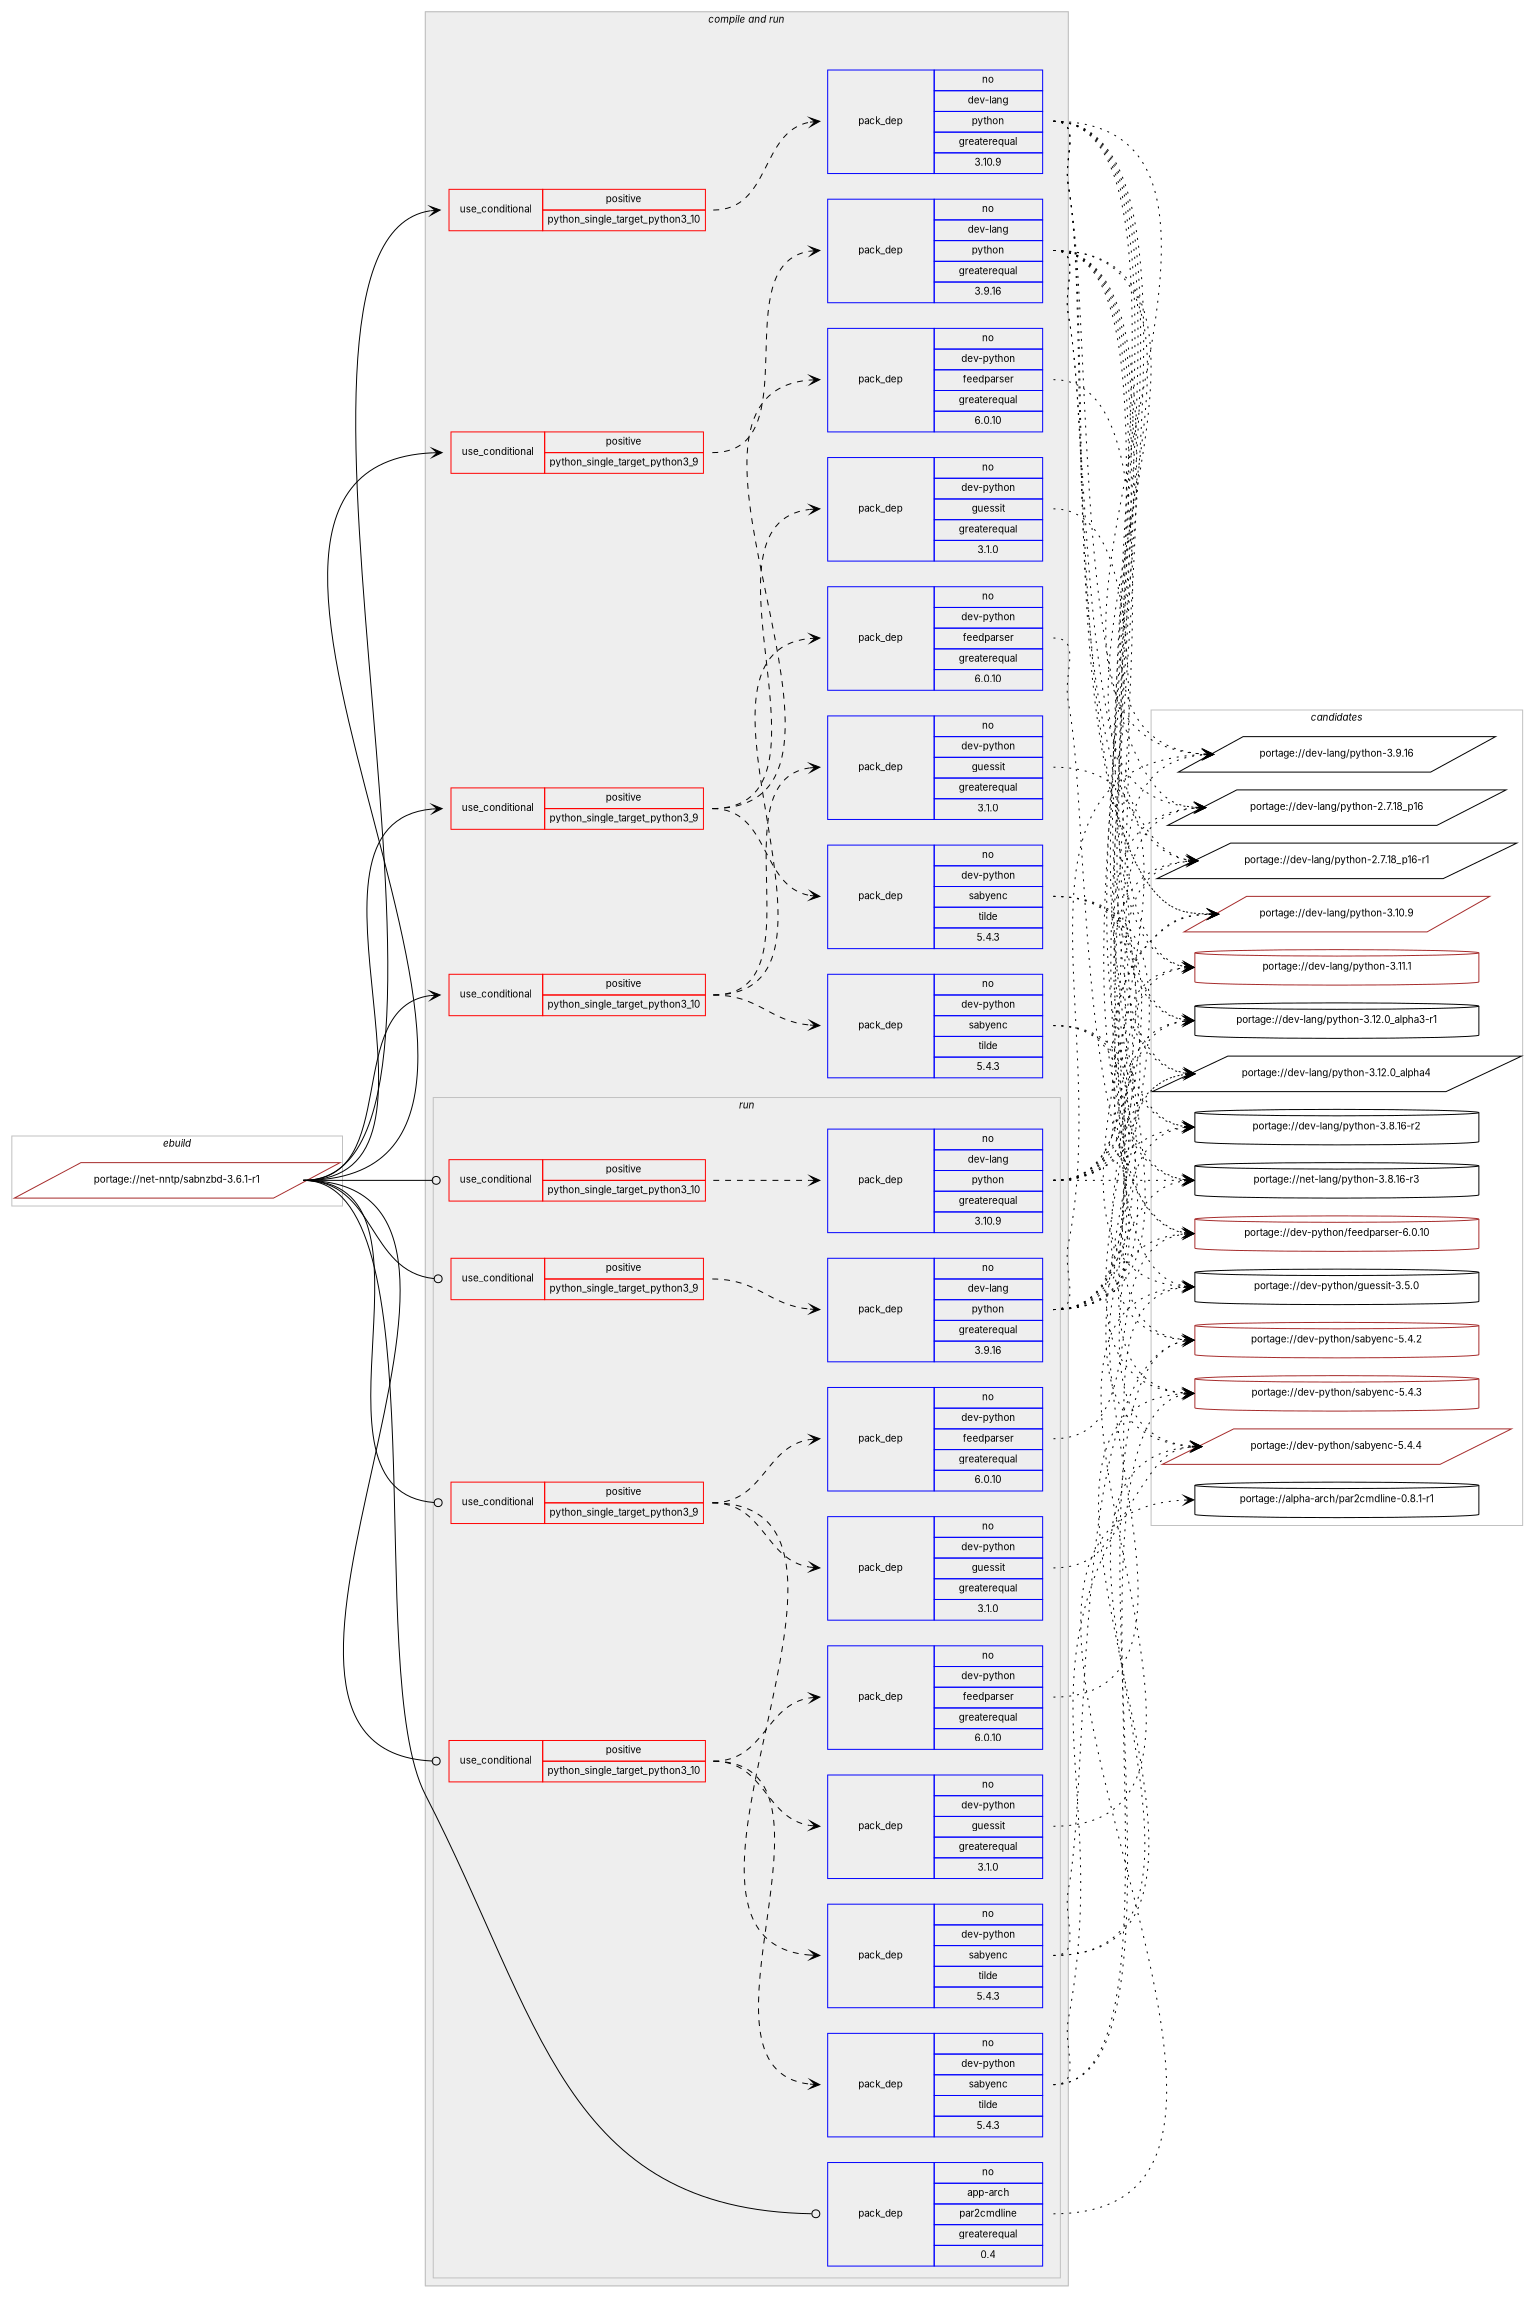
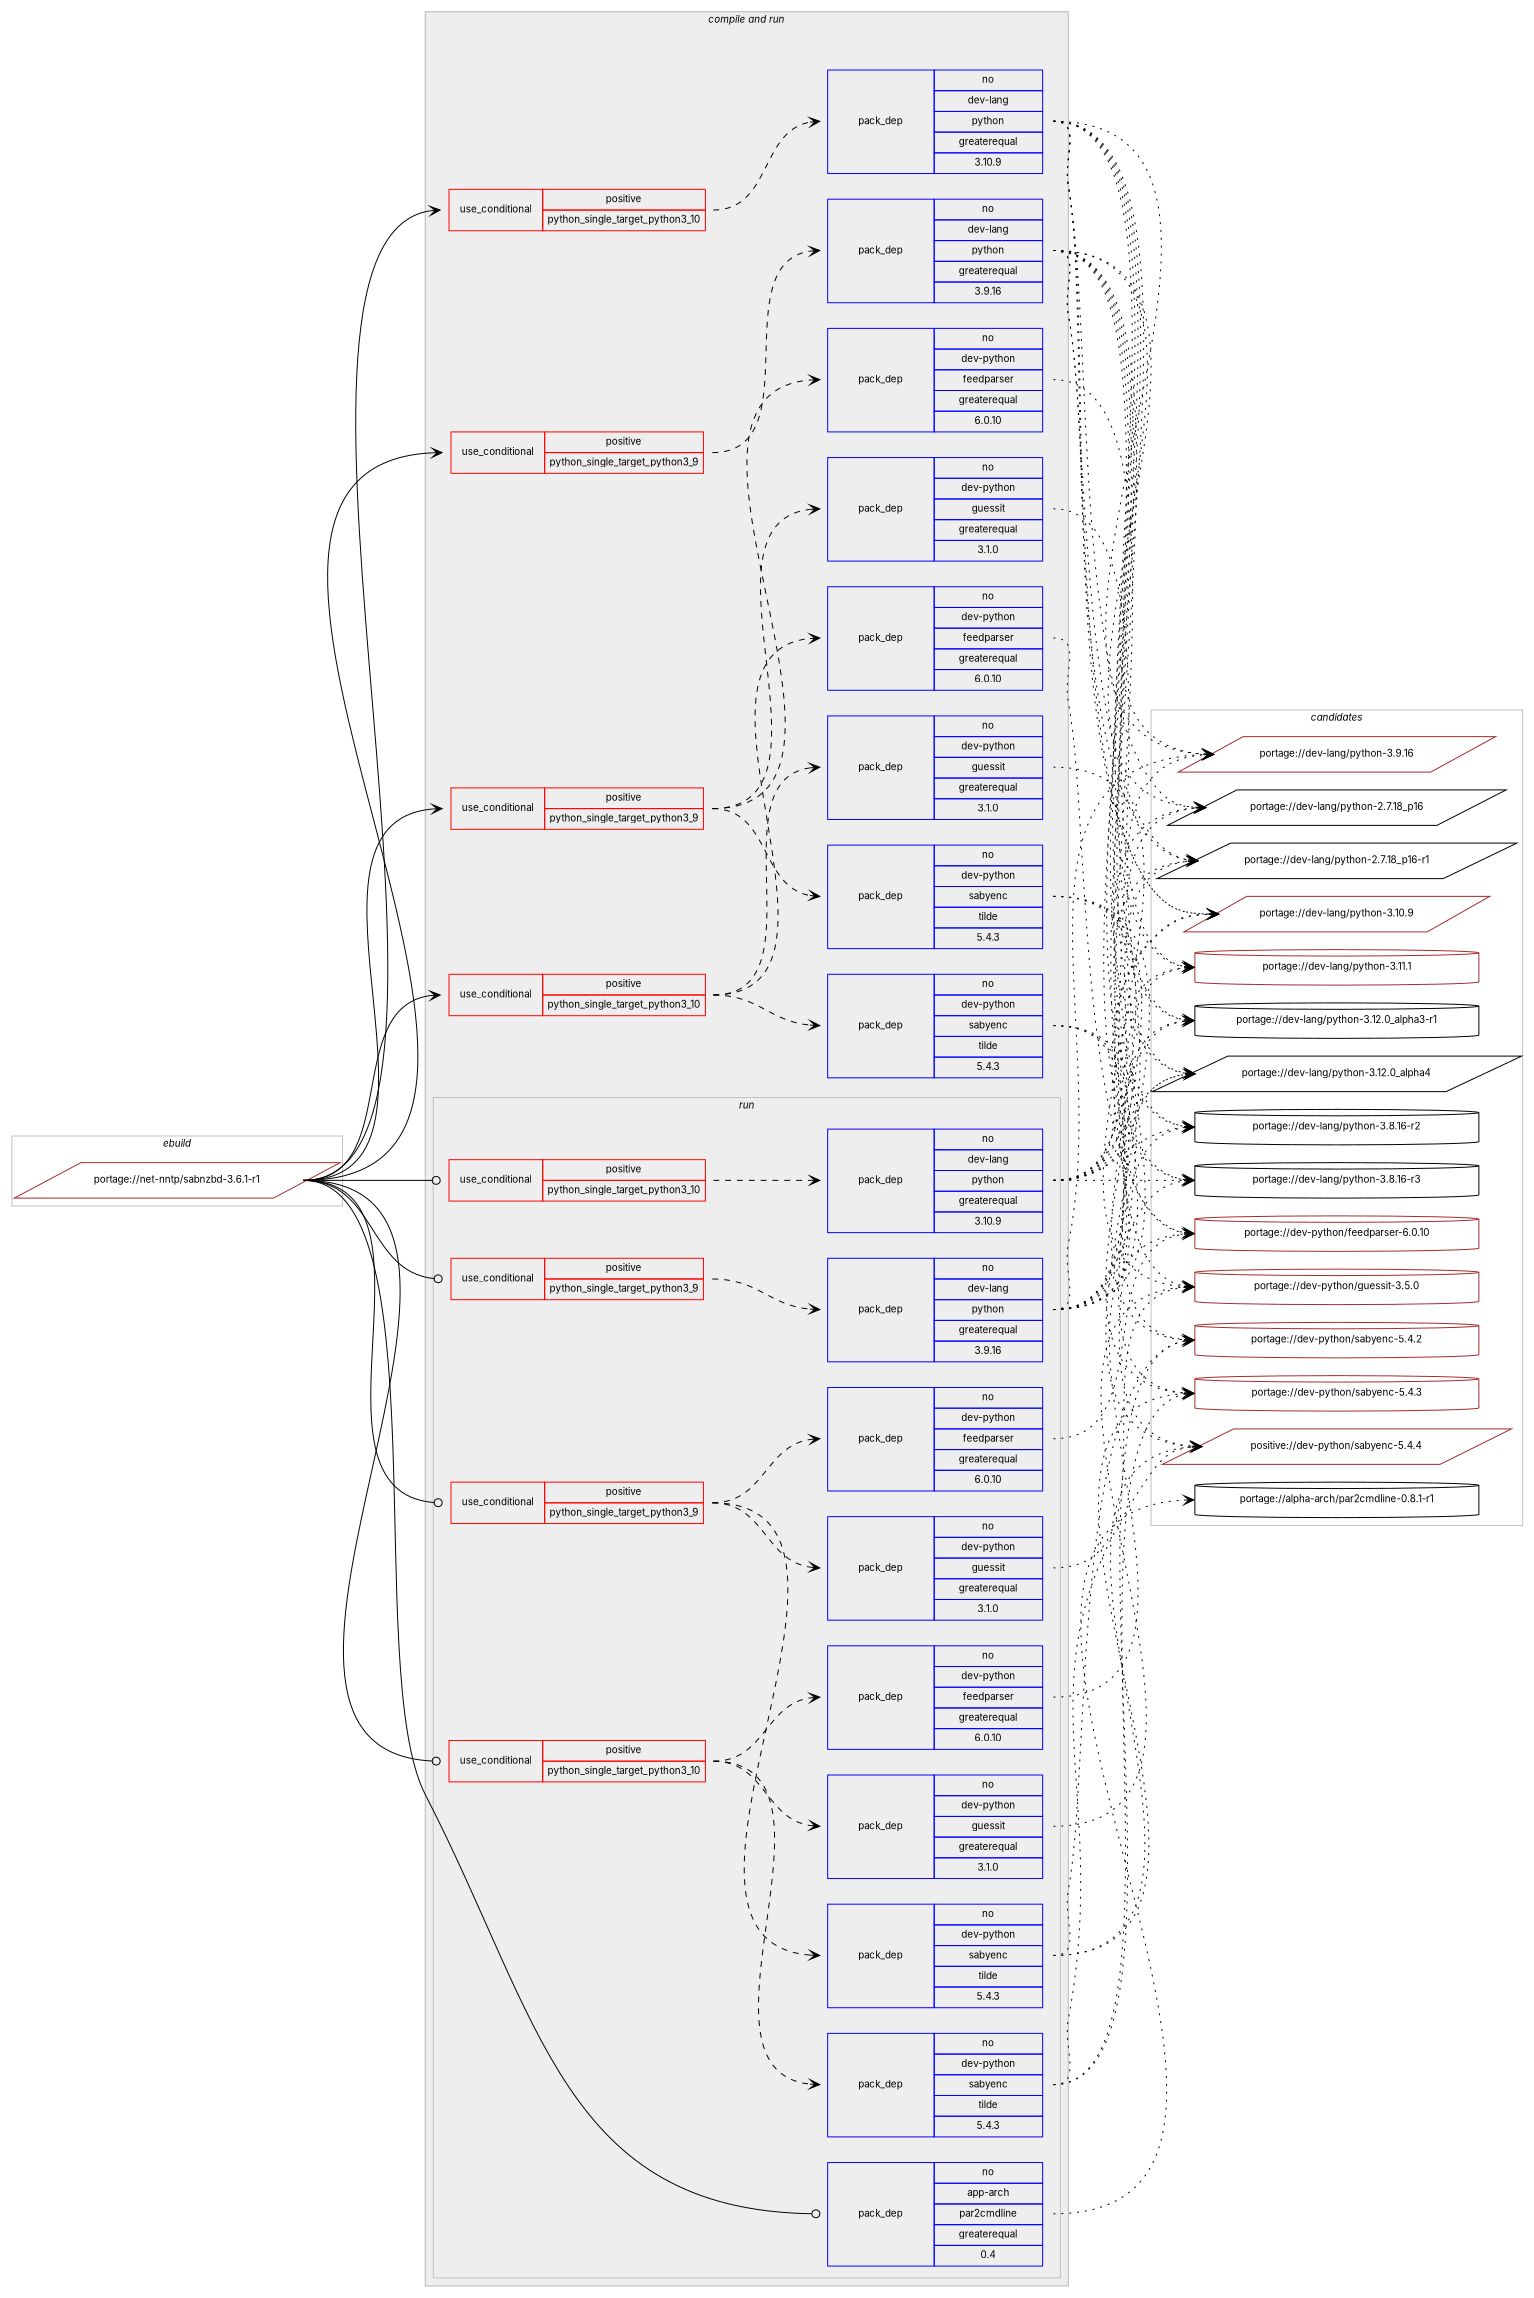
node "portage://dev-lang/python-3.9.16": color black -> brown
node "portage://net-lang/python-3.8.16-r3": label "portage://net-lang/python-3.8.16-r3" -> "portage://dev-lang/python-3.8.16-r3"
node "portage://dev-python/guessit-3.5.0": color black -> brown
node "portage://dev-python/sabyenc-5.4.4": label "portage://dev-python/sabyenc-5.4.4" -> "positive://dev-python/sabyenc-5.4.4"
